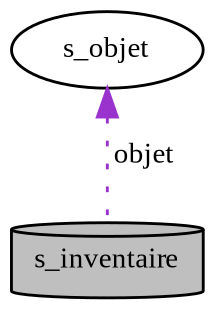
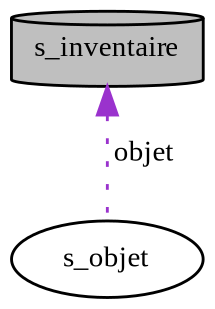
edge "s_inventaire" -> "s_objet": reversed
